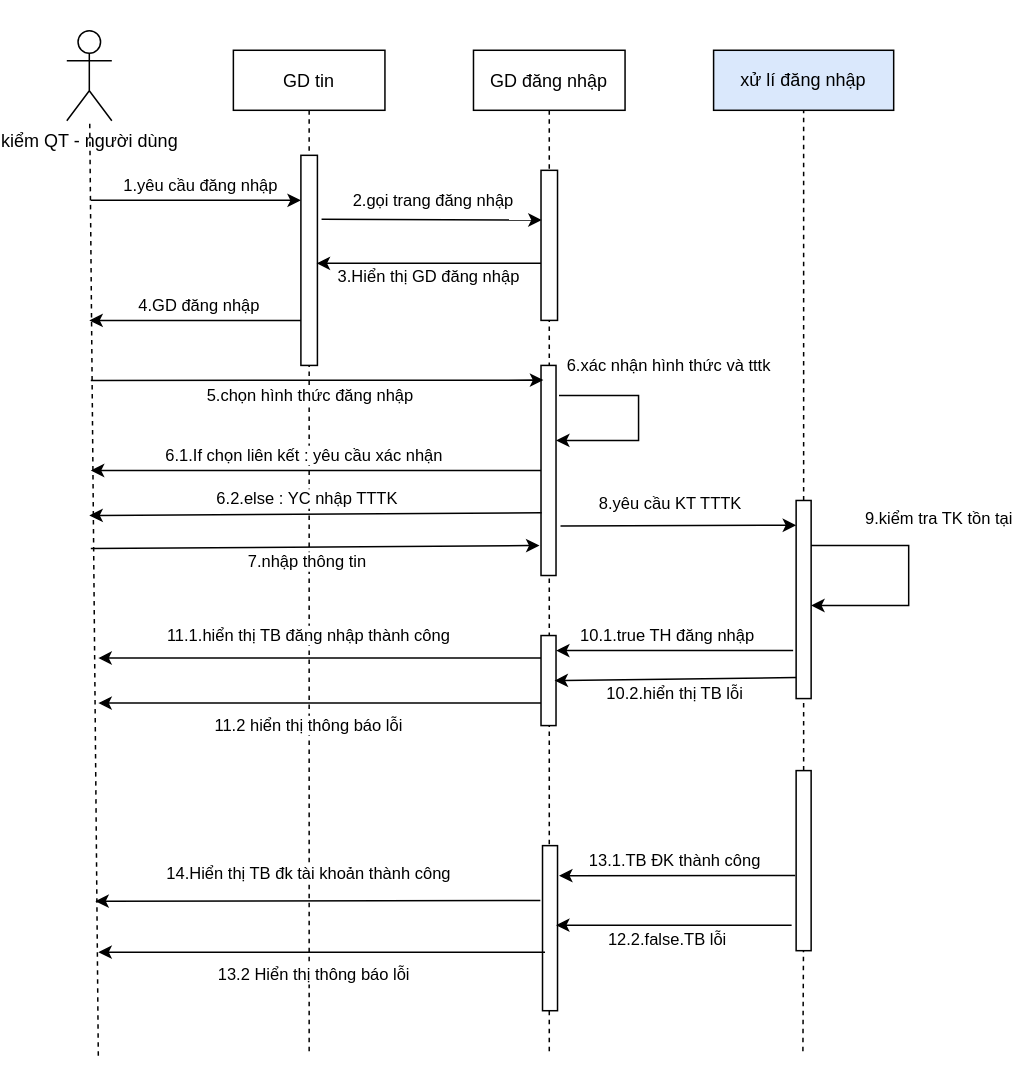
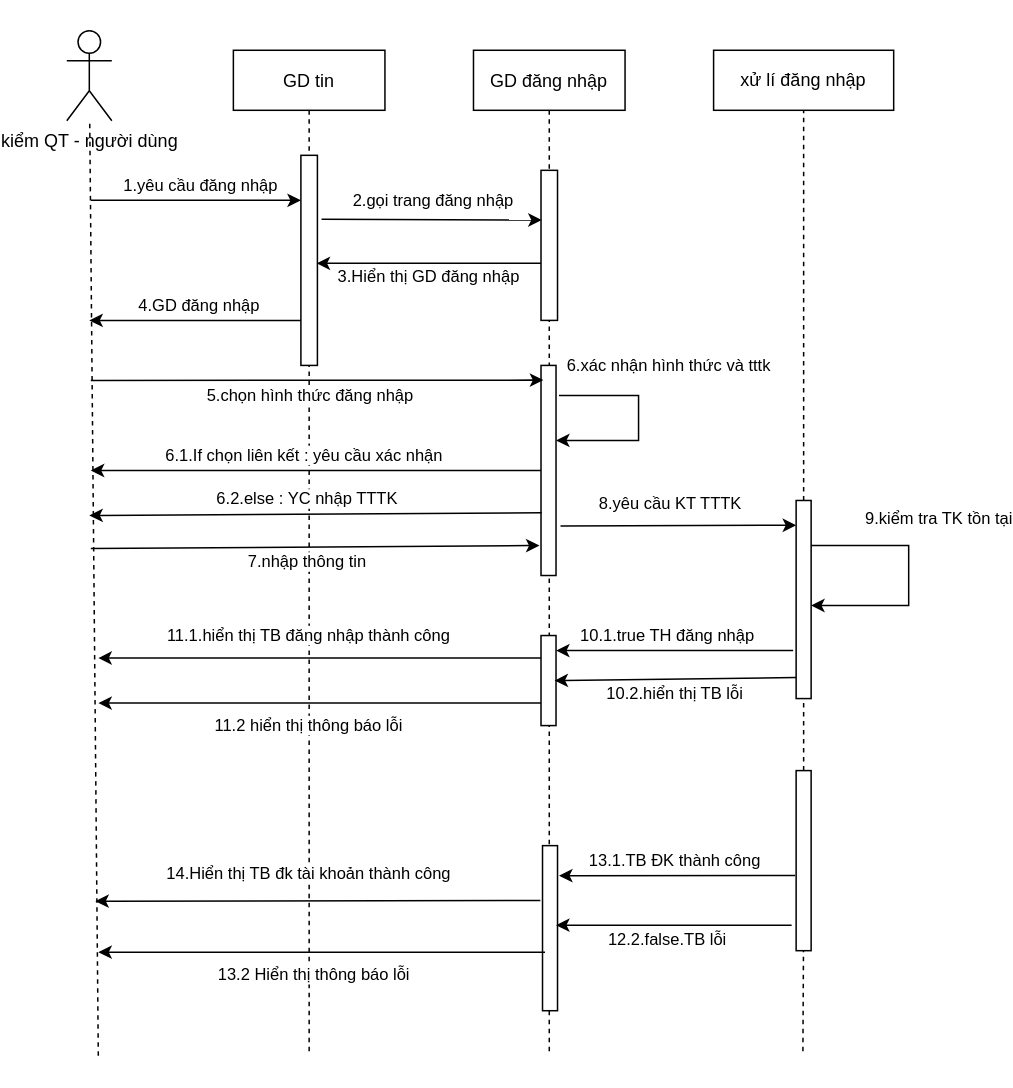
node "xử lí đăng nhập": fillcolor #dae8fc -> #ffffff
